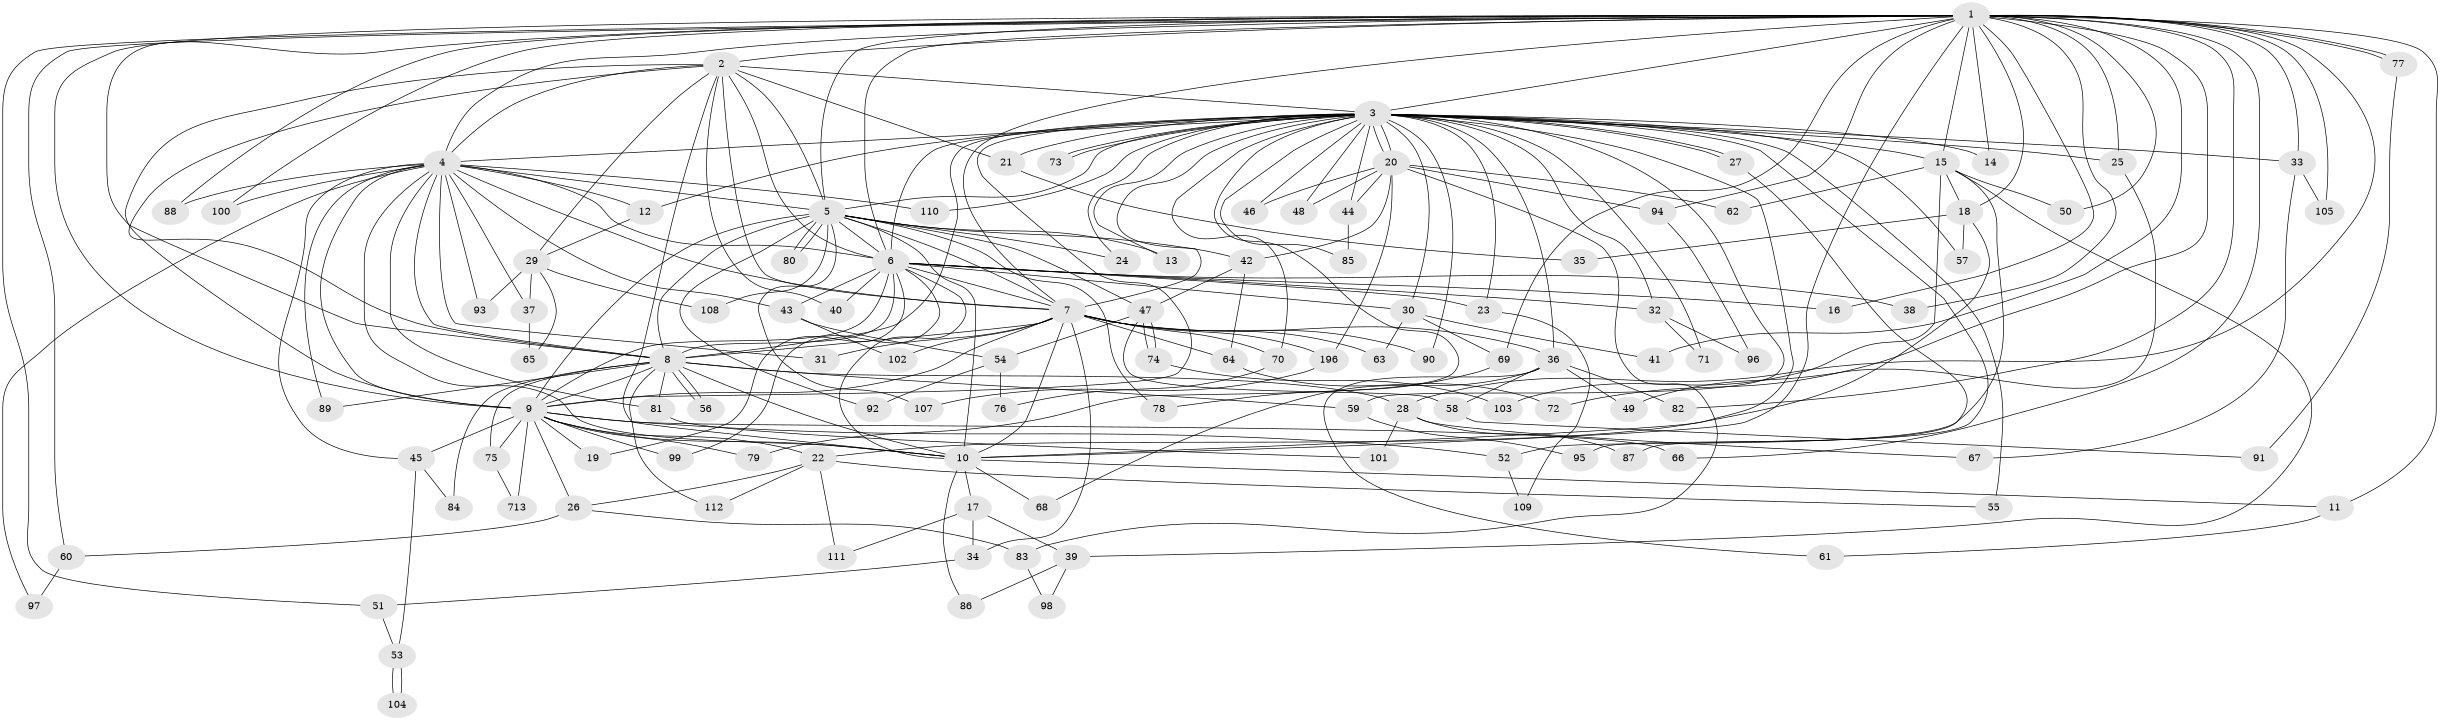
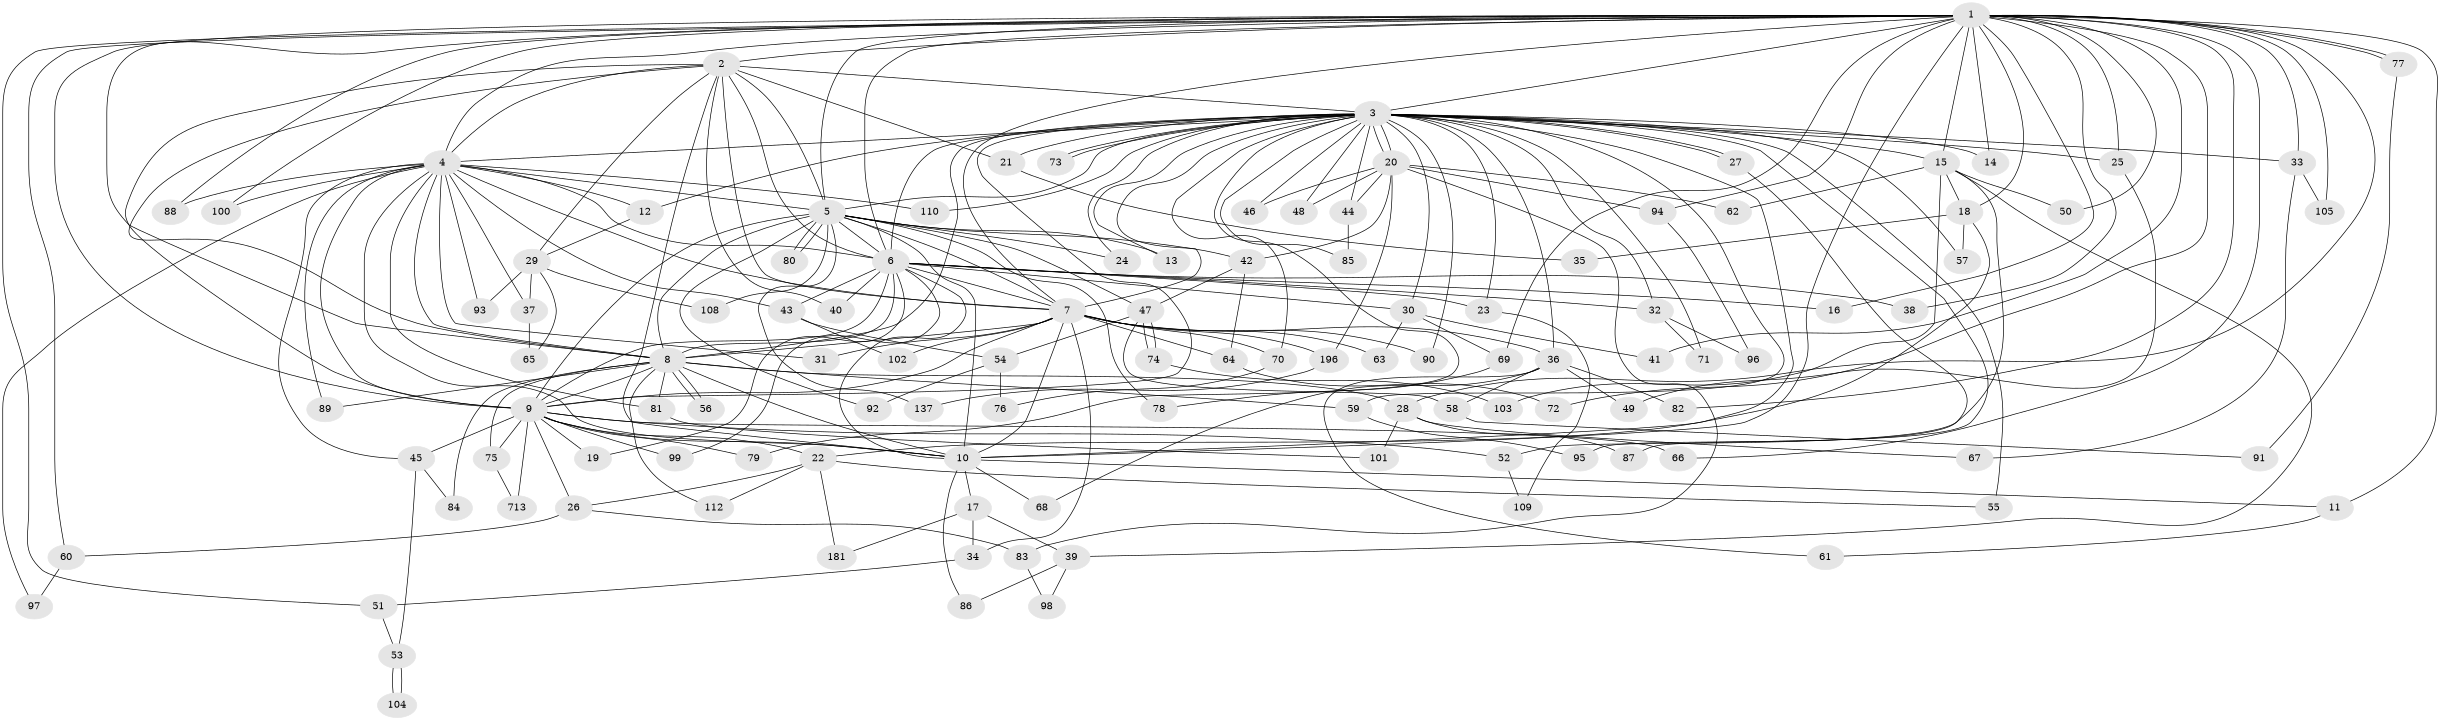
node "107": label "107" -> "137"
node "111": label "111" -> "181"
